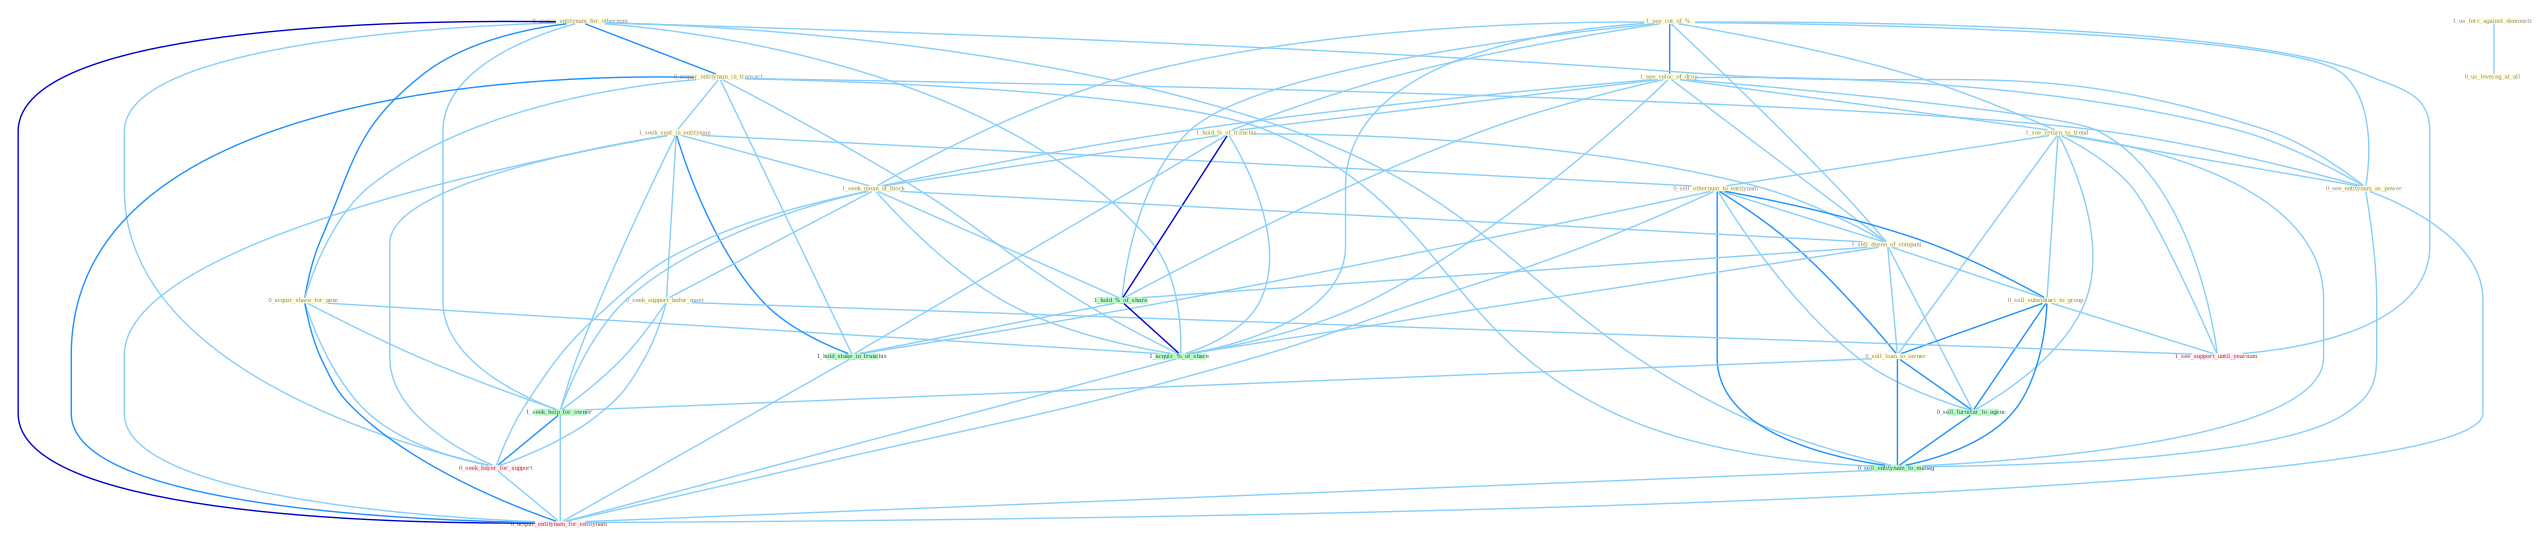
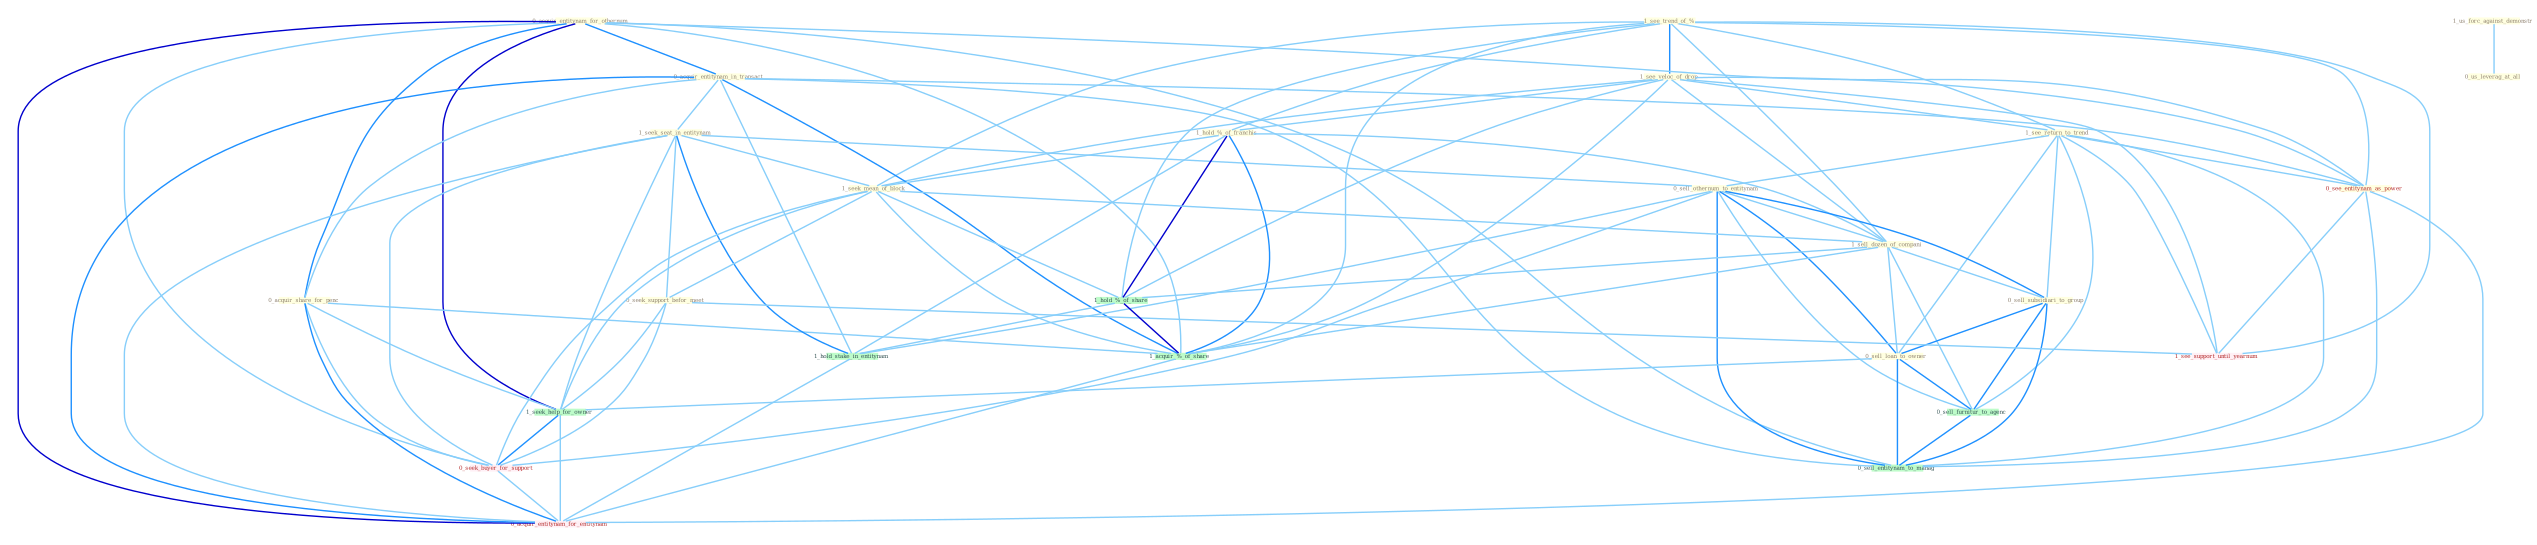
node "1_see_cut_of_%": label "1_see_cut_of_%" -> "1_see_trend_of_%"
node "0_see_entitynam_as_power": fontcolor #8b7d6b -> #b22222
edge "0_acquir_entitynam_for_othernum" -- "1_seek_help_for_owner": color #87cefa -> #0000cd
edge "0_acquir_entitynam_in_transact" -- "1_acquir_%_of_share": color #87cefa -> #1e90ff
edge "1_hold_%_of_franchis" -- "1_acquir_%_of_share": color #87cefa -> #1e90ff
edge "0_sell_subsidiari_to_group" -- "1_see_support_until_yearnum": now "0_see_entitynam_as_power" -- "1_see_support_until_yearnum"
node "1_hold_stake_in_franchis": label "1_hold_stake_in_franchis" -> "1_hold_stake_in_entitynam"
edge "0_sell_othernum_to_entitynam" -- "0_acquir_entitynam_for_entitynam": now "0_sell_othernum_to_entitynam" -- "0_seek_buyer_for_support"
edge "0_sell_entitynam_to_manag" -- "0_acquir_entitynam_for_entitynam": removed
